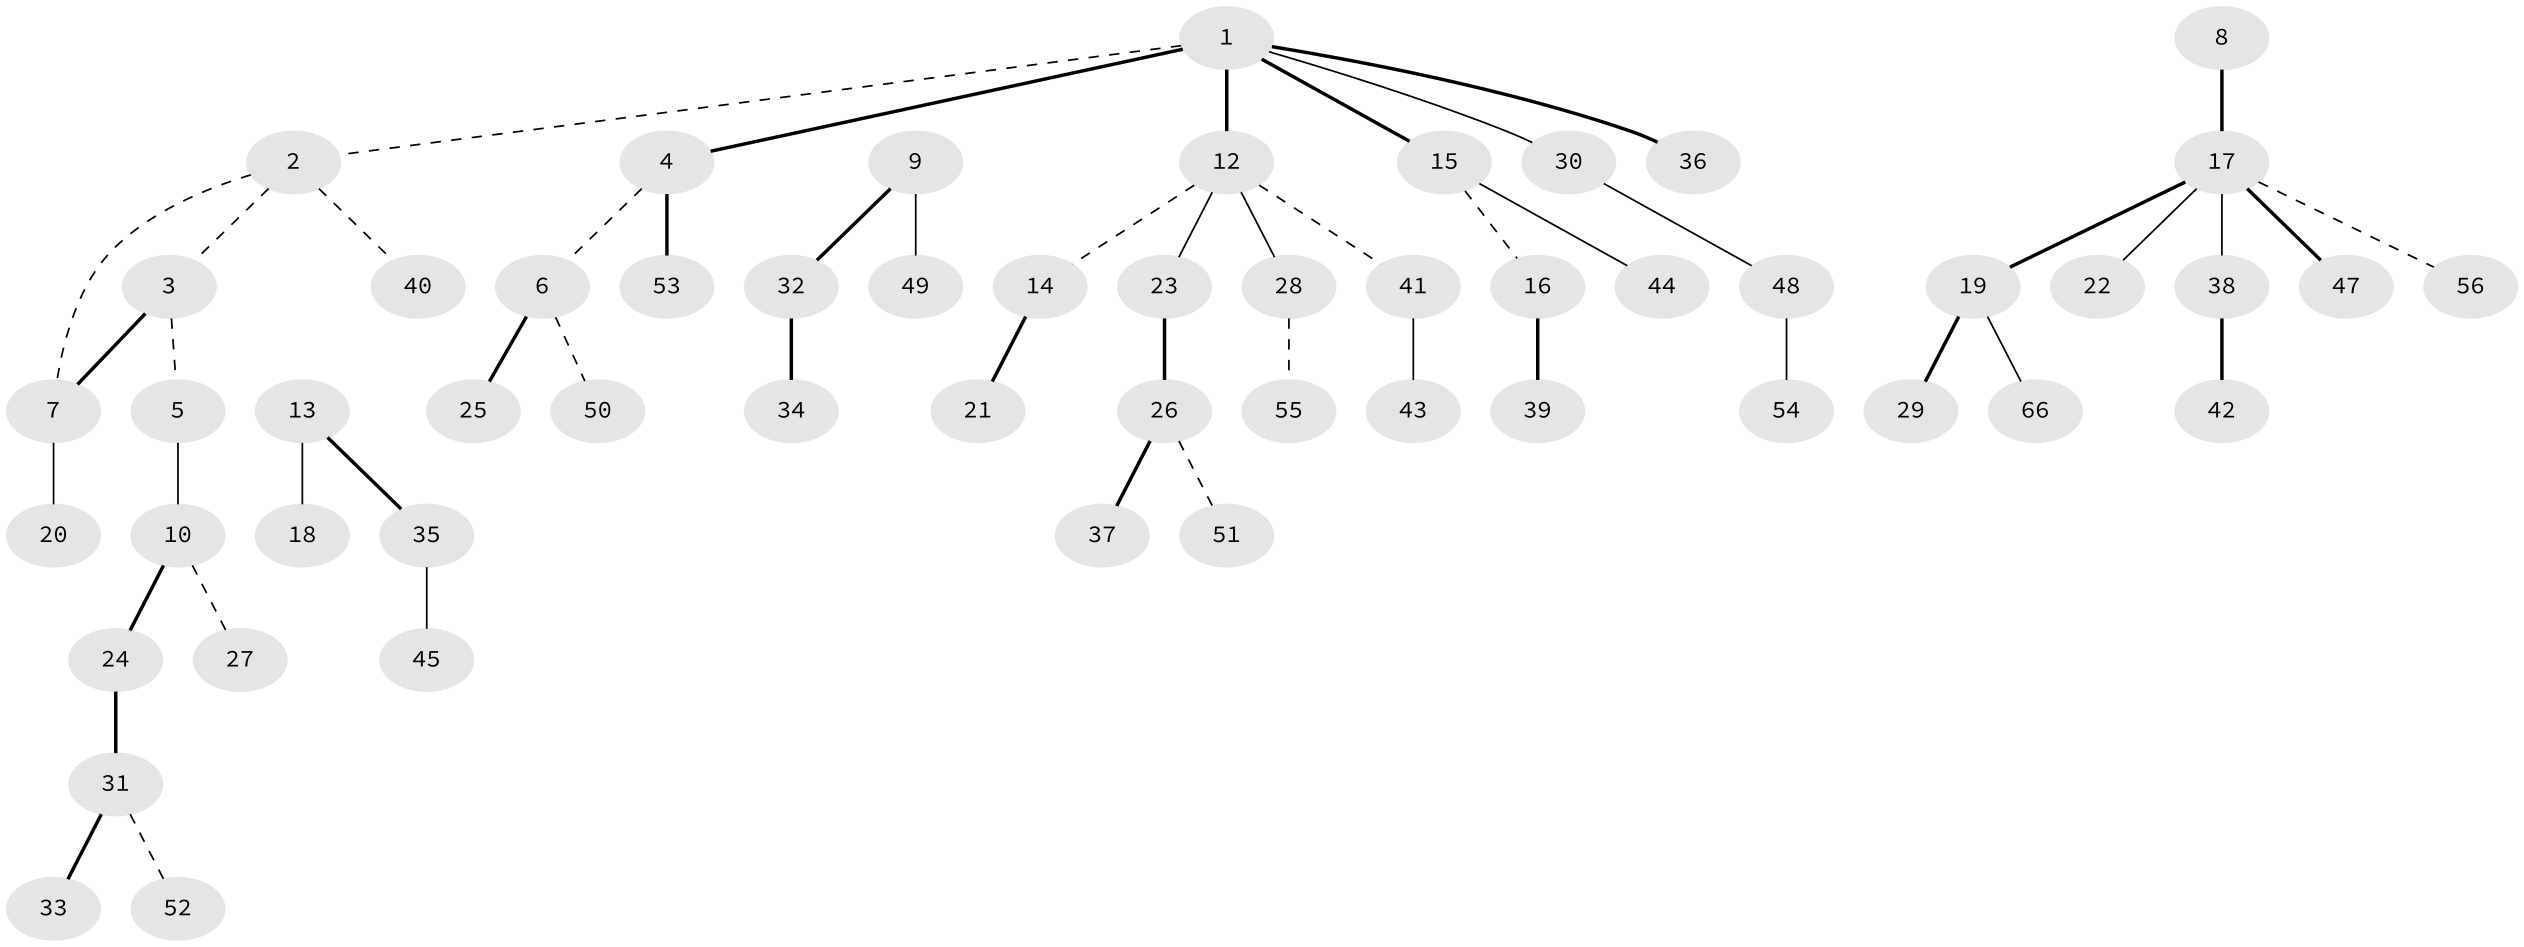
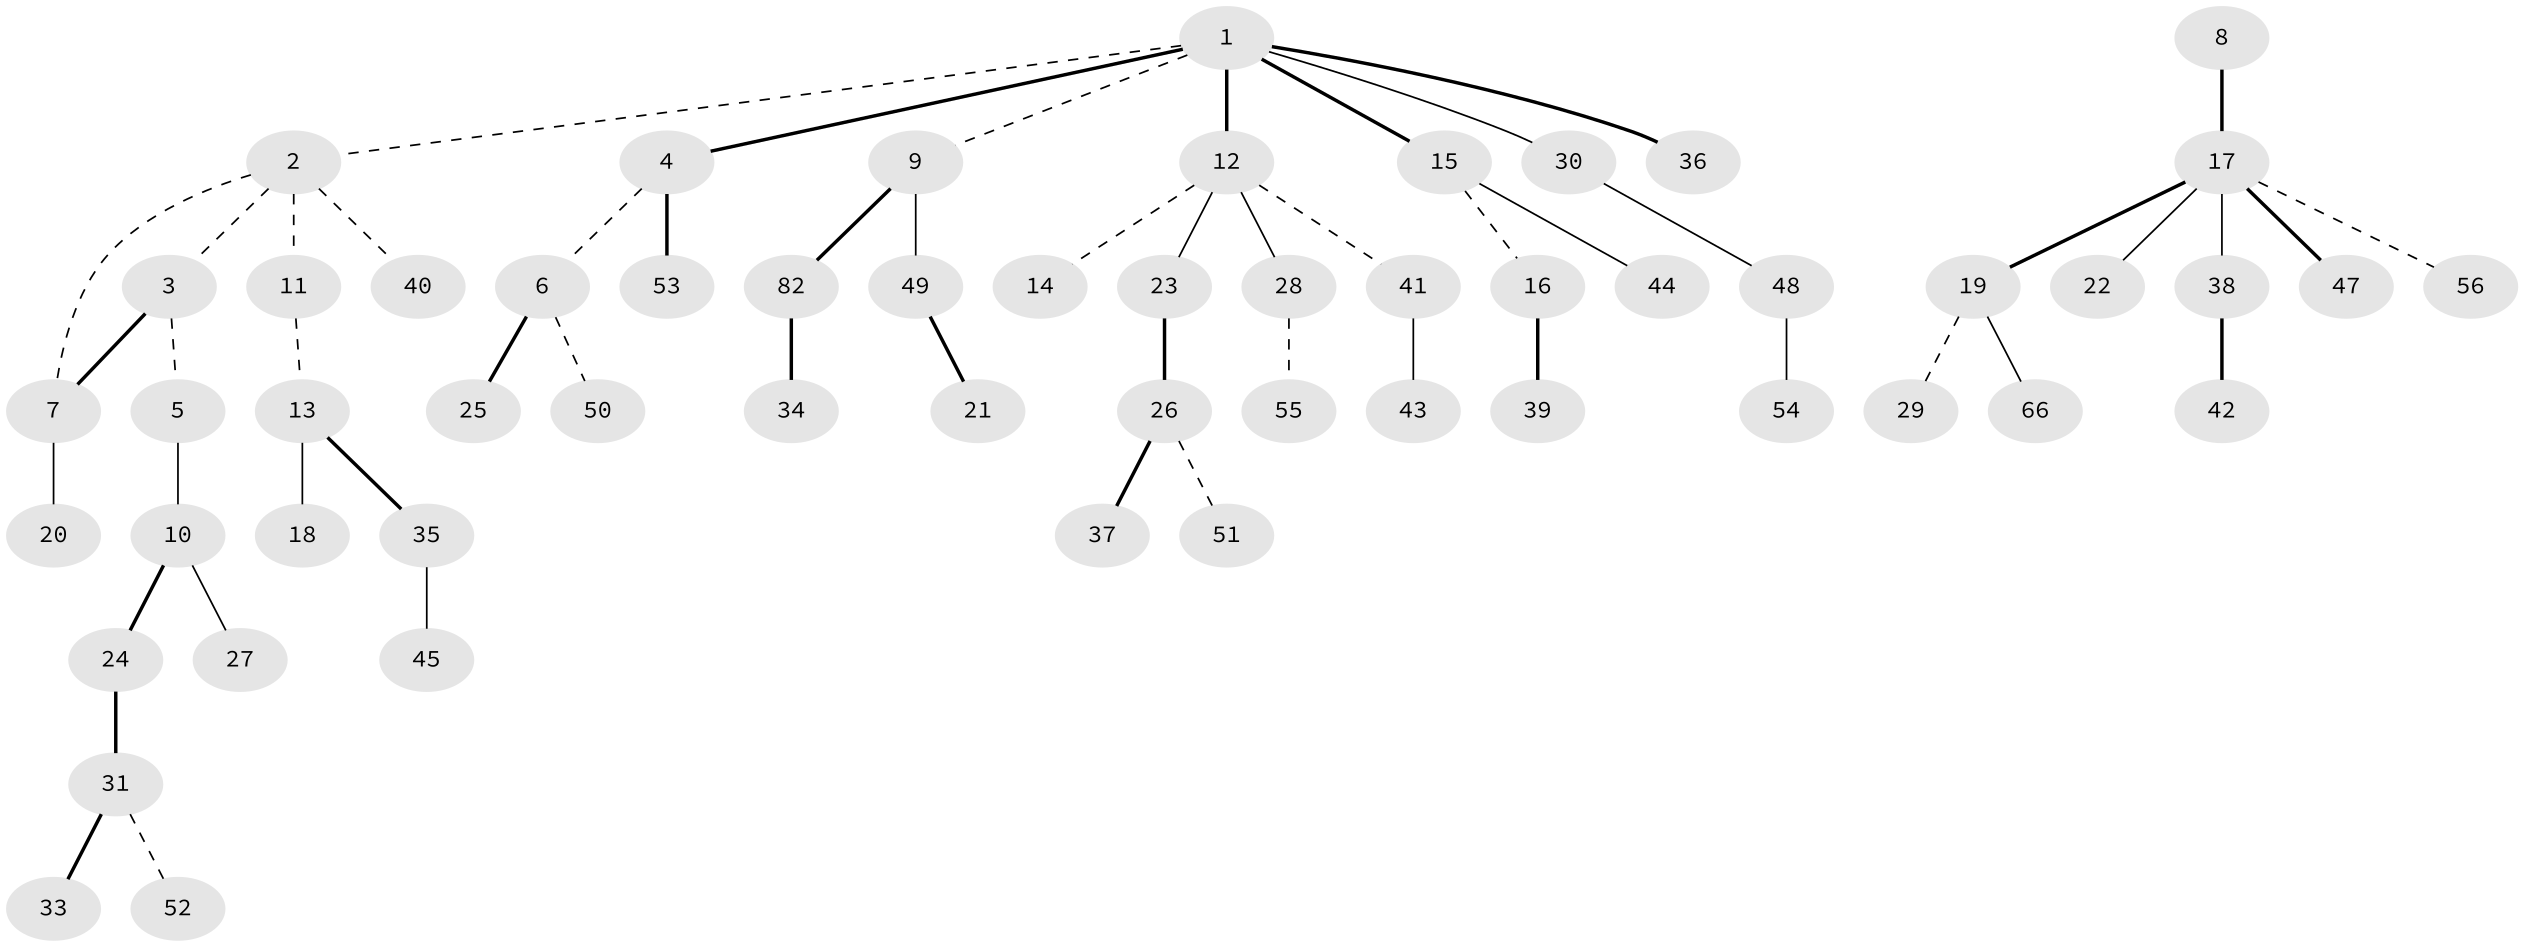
edge "1" -- "9": added
node "11": added
node "32": label "32" -> "82"
edge "14" -- "21": now "49" -- "21"
edge "19" -- "29": style bold -> dashed
edge "10" -- "27": style dashed -> solid
